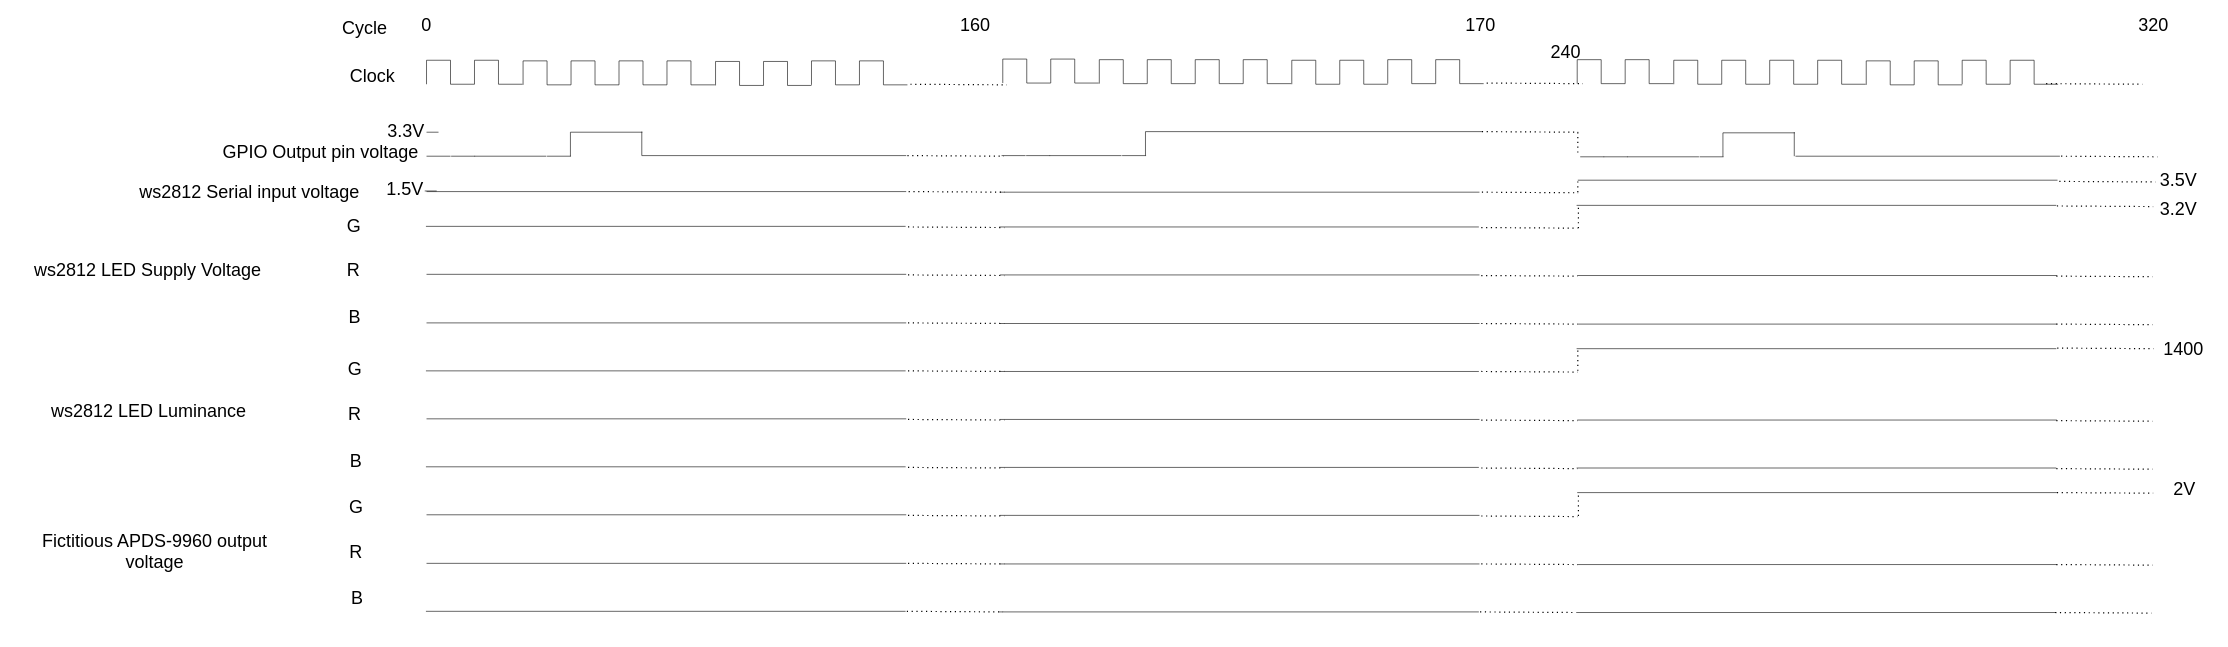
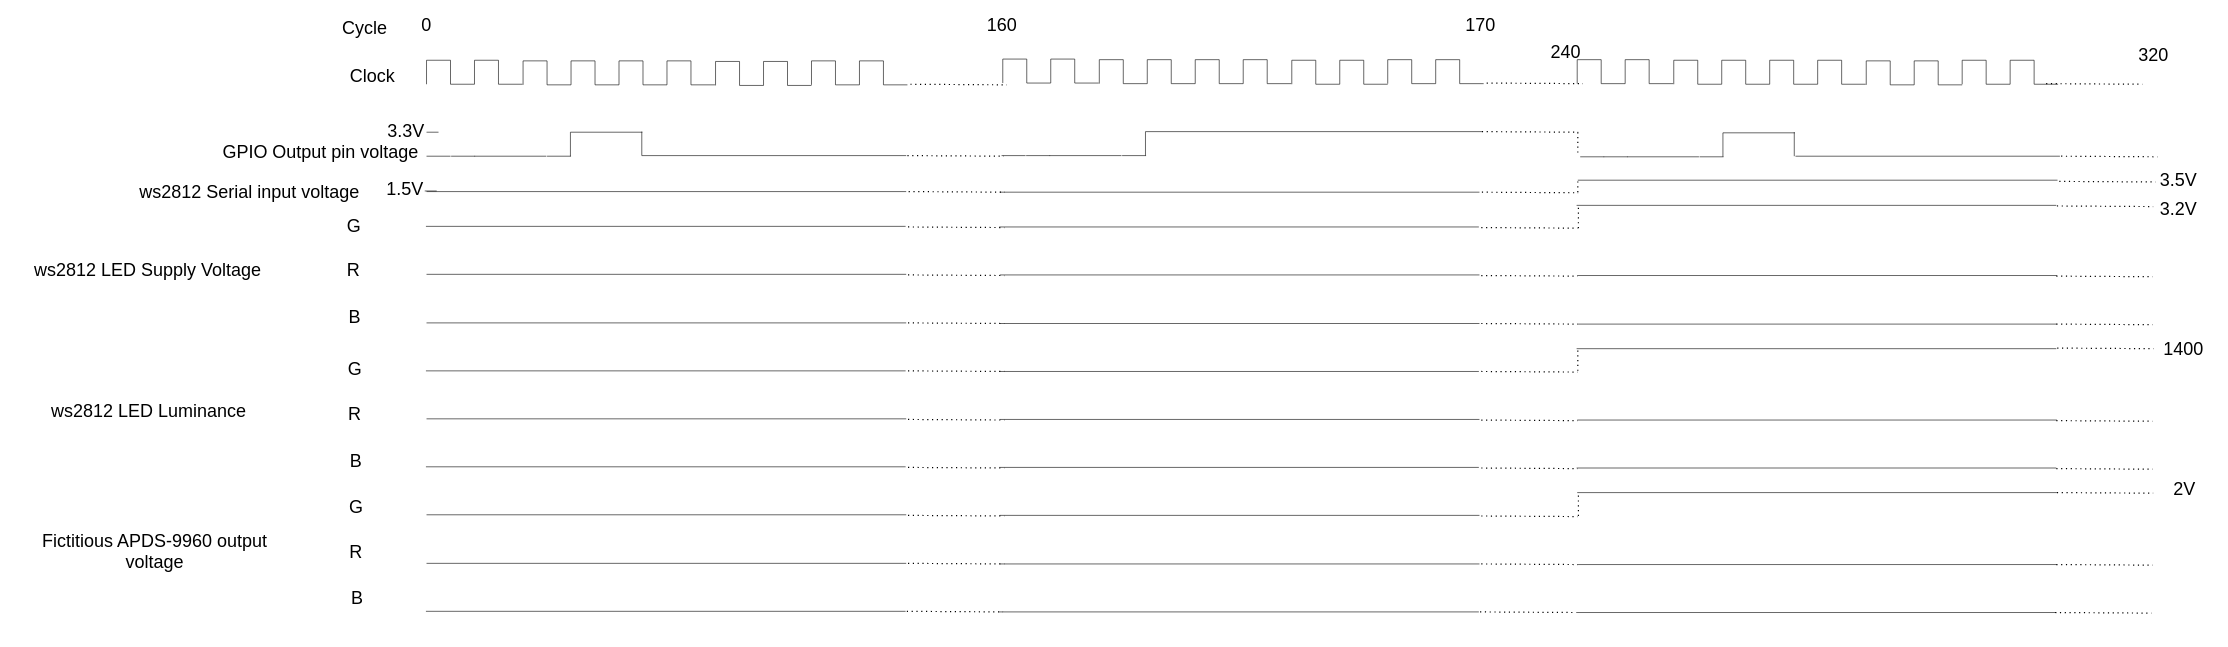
node "160": moved (975, 24) -> (1002, 24)
node "320": moved (2154, 25) -> (2154, 55)
